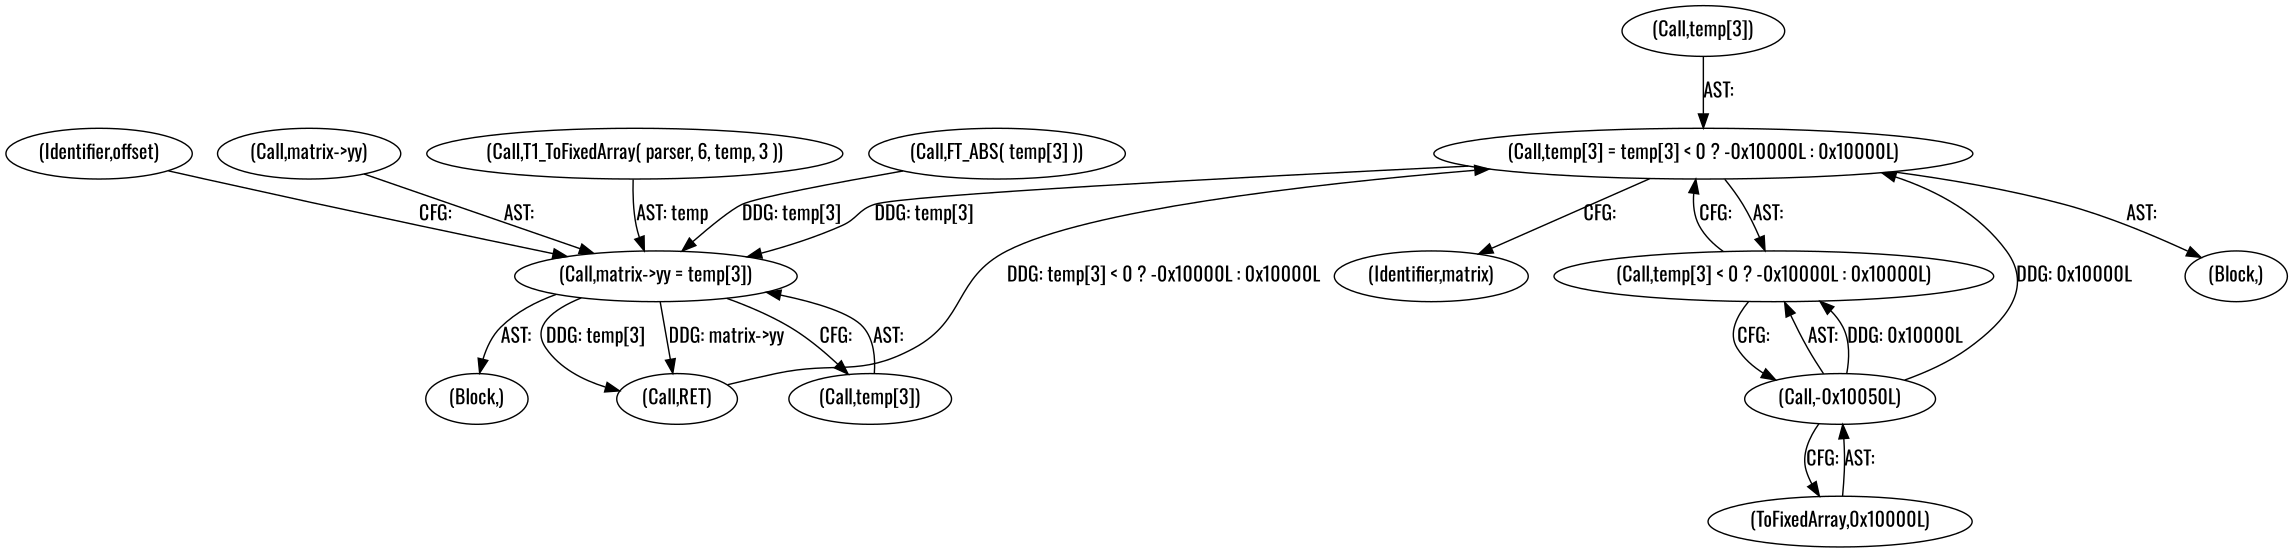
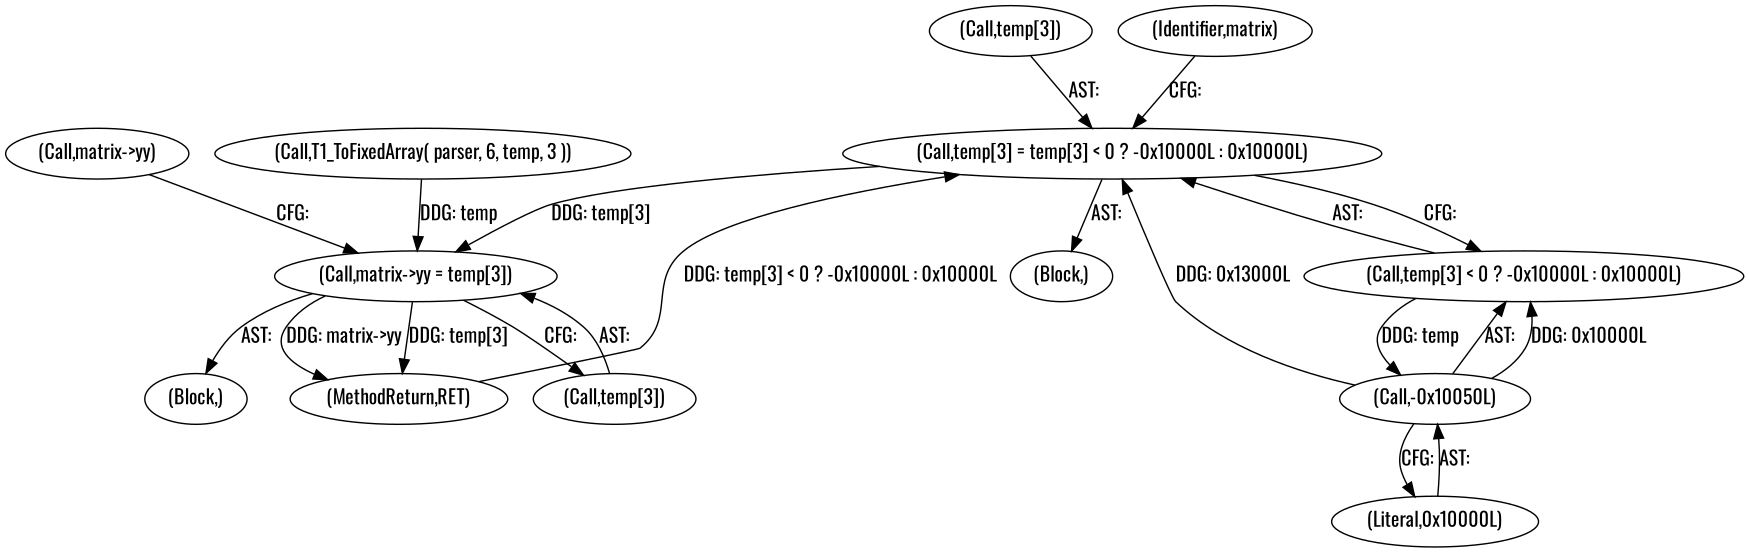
node "(Identifier,offset)": removed
node "(Call,FT_ABS( temp[3] ))": removed
edge "(Call,temp[3] = temp[3] < 0 ? -0x10000L : 0x10000L)" -> "(Identifier,matrix)": reversed
edge "(Call,matrix->yy)" -> "(Call,matrix->yy = temp[3])": label "AST: " -> "CFG: "
edge "(Call,T1_ToFixedArray( parser, 6, temp, 3 ))" -> "(Call,matrix->yy = temp[3])": label "AST: temp" -> "DDG: temp"
edge "(Call,temp[3] < 0 ? -0x10000L : 0x10000L)" -> "(Call,temp[3] = temp[3] < 0 ? -0x10000L : 0x10000L)": label "CFG: " -> "AST: "
edge "(Call,temp[3] = temp[3] < 0 ? -0x10000L : 0x10000L)" -> "(Call,temp[3] < 0 ? -0x10000L : 0x10000L)": label "AST: " -> "CFG: "
edge "(Call,-0x10050L)" -> "(Call,temp[3] = temp[3] < 0 ? -0x10000L : 0x10000L)": label "DDG: 0x10000L" -> "DDG: 0x13000L"
edge "(Call,temp[3] < 0 ? -0x10000L : 0x10000L)" -> "(Call,-0x10050L)": label "CFG: " -> "DDG: temp"
node "(Call,RET)": label "(Call,RET)" -> "(MethodReturn,RET)"
node "(ToFixedArray,0x10000L)": label "(ToFixedArray,0x10000L)" -> "(Literal,0x10000L)"
